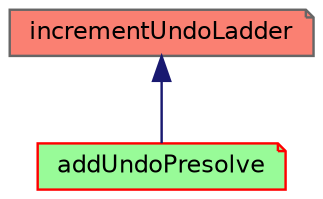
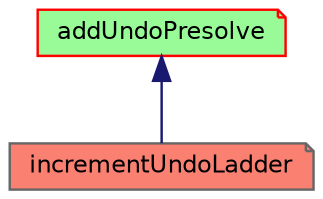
edge "addUndoPresolve" -> "incrementUndoLadder": reversed
